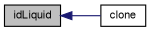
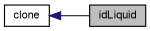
edge "clone" -> "idLiquid": reversed
